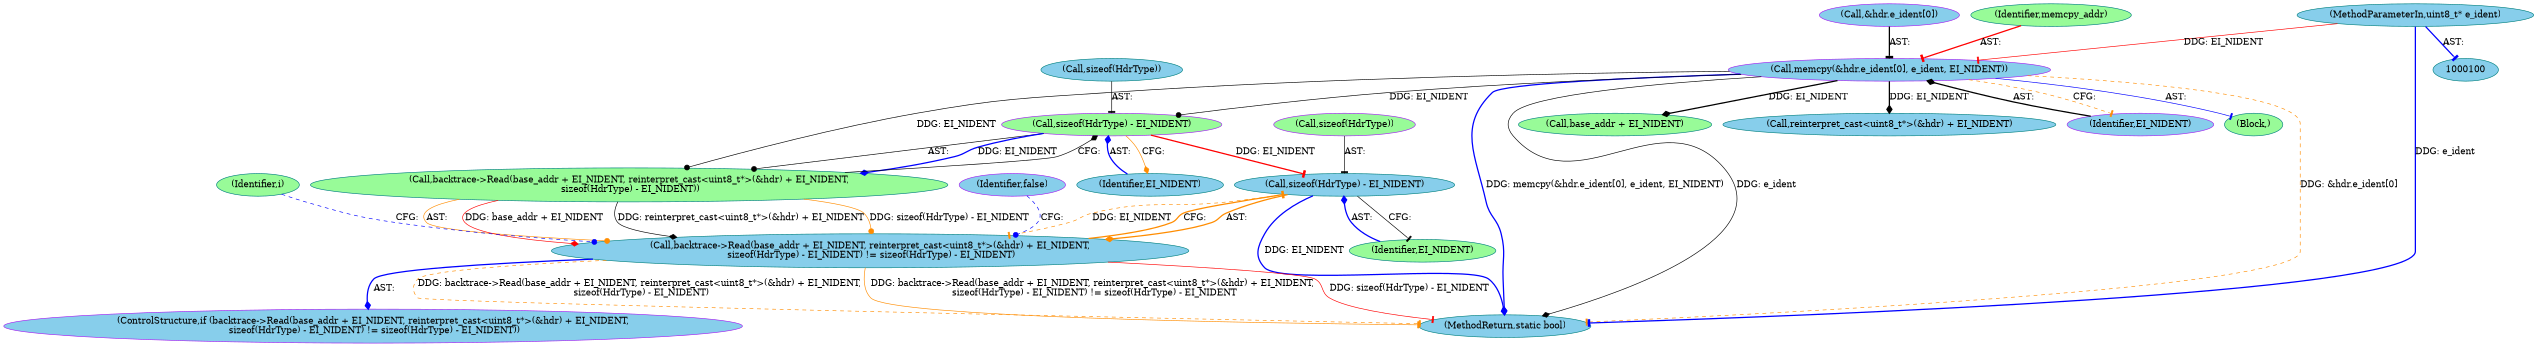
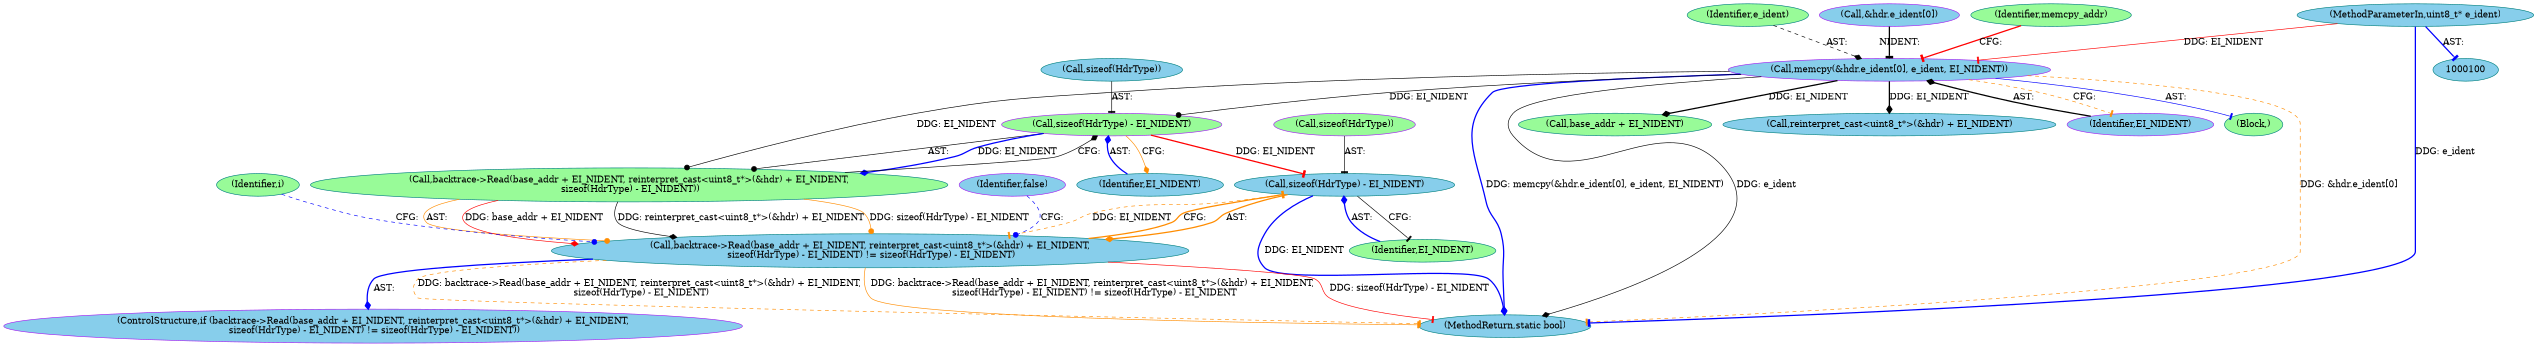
node "(Identifier,e_ident)": added
edge "(Call,&hdr.e_ident[0])" -> "(Call,memcpy(&hdr.e_ident[0], e_ident, EI_NIDENT))": label "AST: " -> "NIDENT: "
edge "(Identifier,memcpy_addr)" -> "(Call,memcpy(&hdr.e_ident[0], e_ident, EI_NIDENT))": label "AST: " -> "CFG: "
